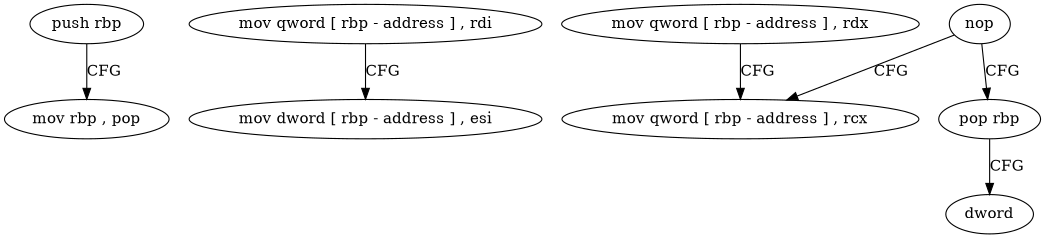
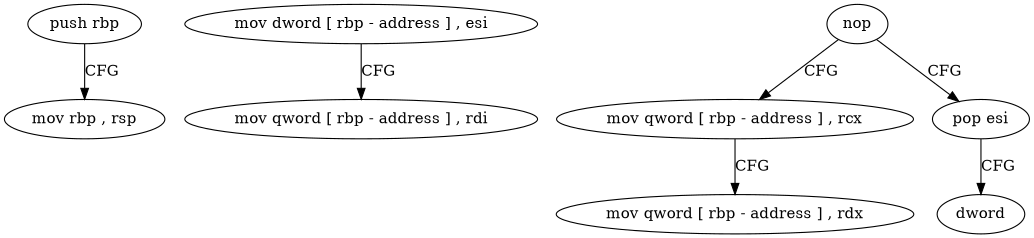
edge "mov qword [ rbp - address ] , rdi" -> "mov dword [ rbp - address ] , esi": reversed
edge "mov qword [ rbp - address ] , rdx" -> "mov qword [ rbp - address ] , rcx": reversed
node "mov rbp , pop": label "mov rbp , pop" -> "mov rbp , rsp"
node "pop rbp": label "pop rbp" -> "pop esi"
